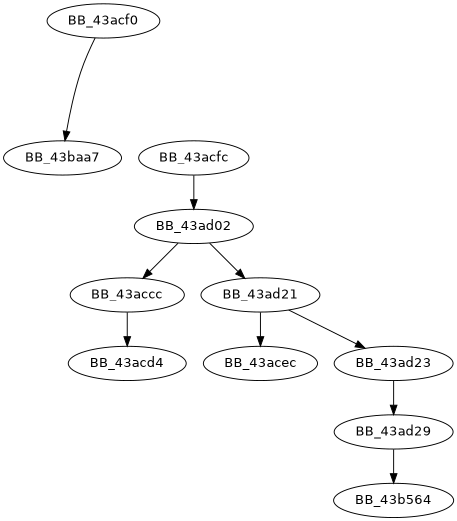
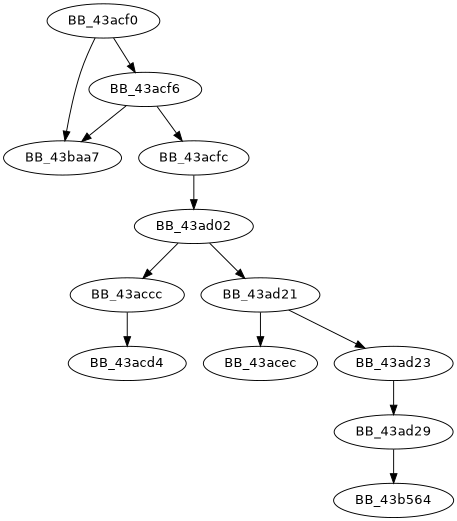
node "BB_43acf6": added
